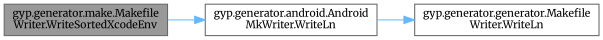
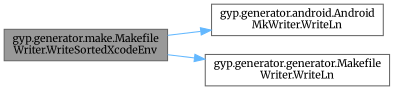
edge "gyp.generator.android.Android MkWriter.WriteLn" -> "gyp.generator.generator.Makefile Writer.WriteLn": now "gyp.generator.make.Makefile Writer.WriteSortedXcodeEnv" -> "gyp.generator.generator.Makefile Writer.WriteLn"
